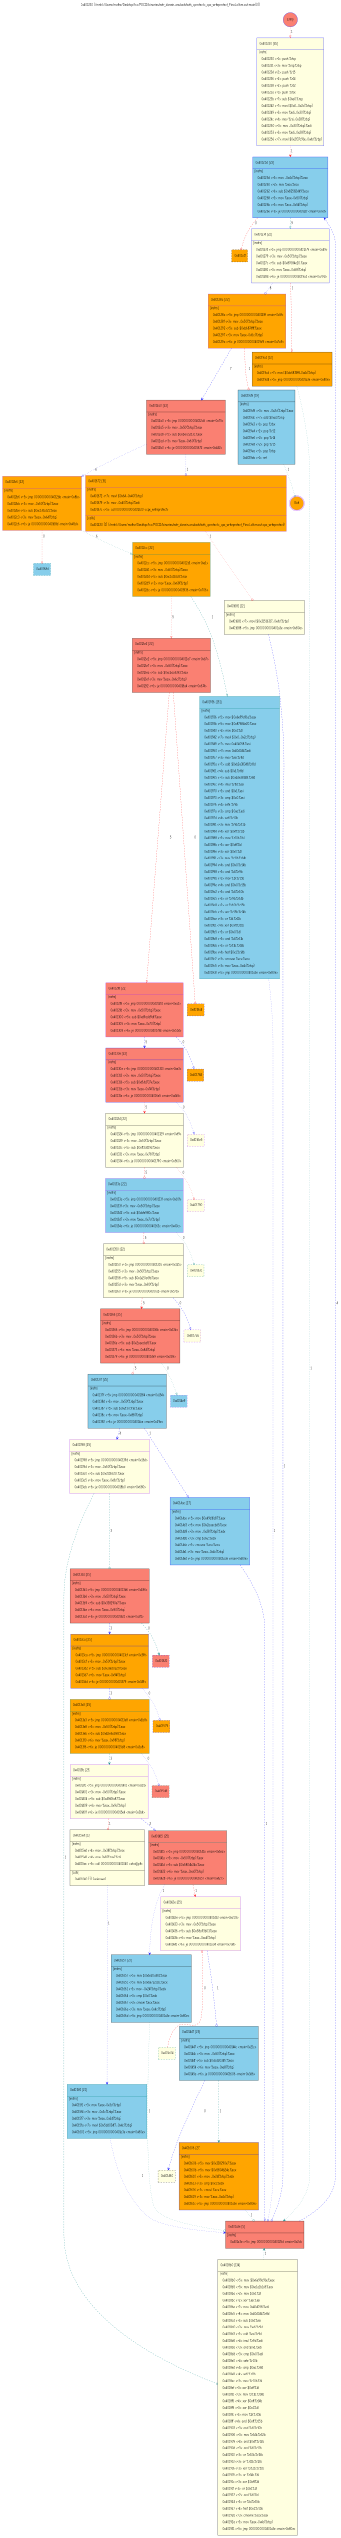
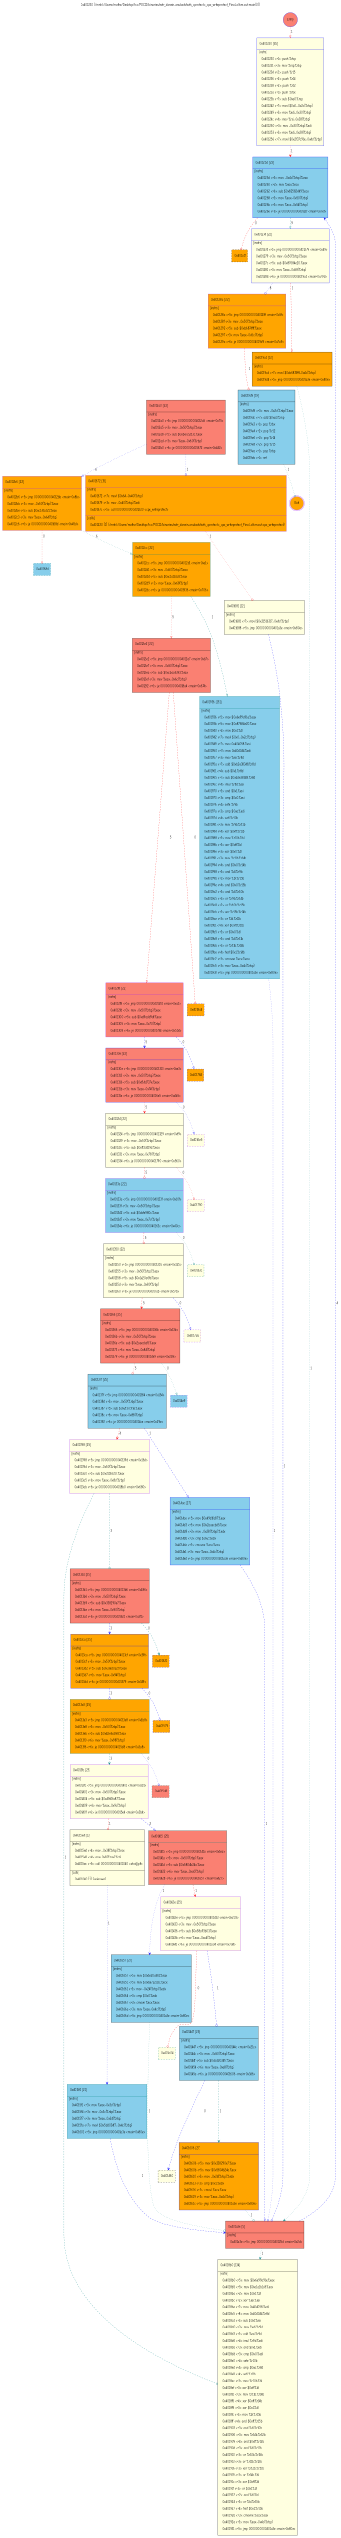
edge "0x40128a [22]" -> "0x4012a0 [22]": removed, label "7"
edge "0x40137f [25]" -> "0x401398 [25]": color blue -> red
node "0x401621": fillcolor salmon -> orange
edge "0x4013ca [25]" -> "0x401579": style dotted -> dashed
edge "0x401a04" -> "0x40142e [25]": reversed
edge "0x4015f1 [21]" -> "0x401a3e [5]": style dotted -> dashed
edge "0x4018b0 [134]" -> "0x401a3e [5]": reversed
